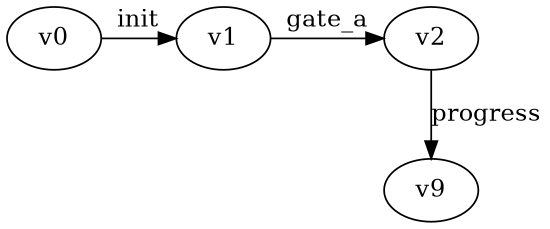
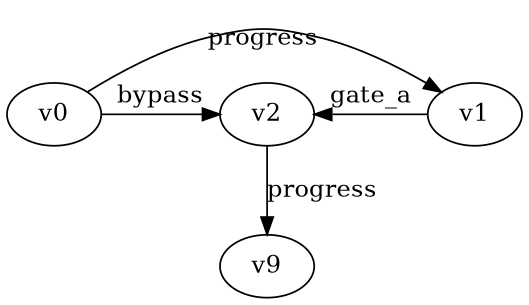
edge "v0" -> "v1": label "init" -> "progress"
edge "v0" -> "v2": added, label "bypass"
